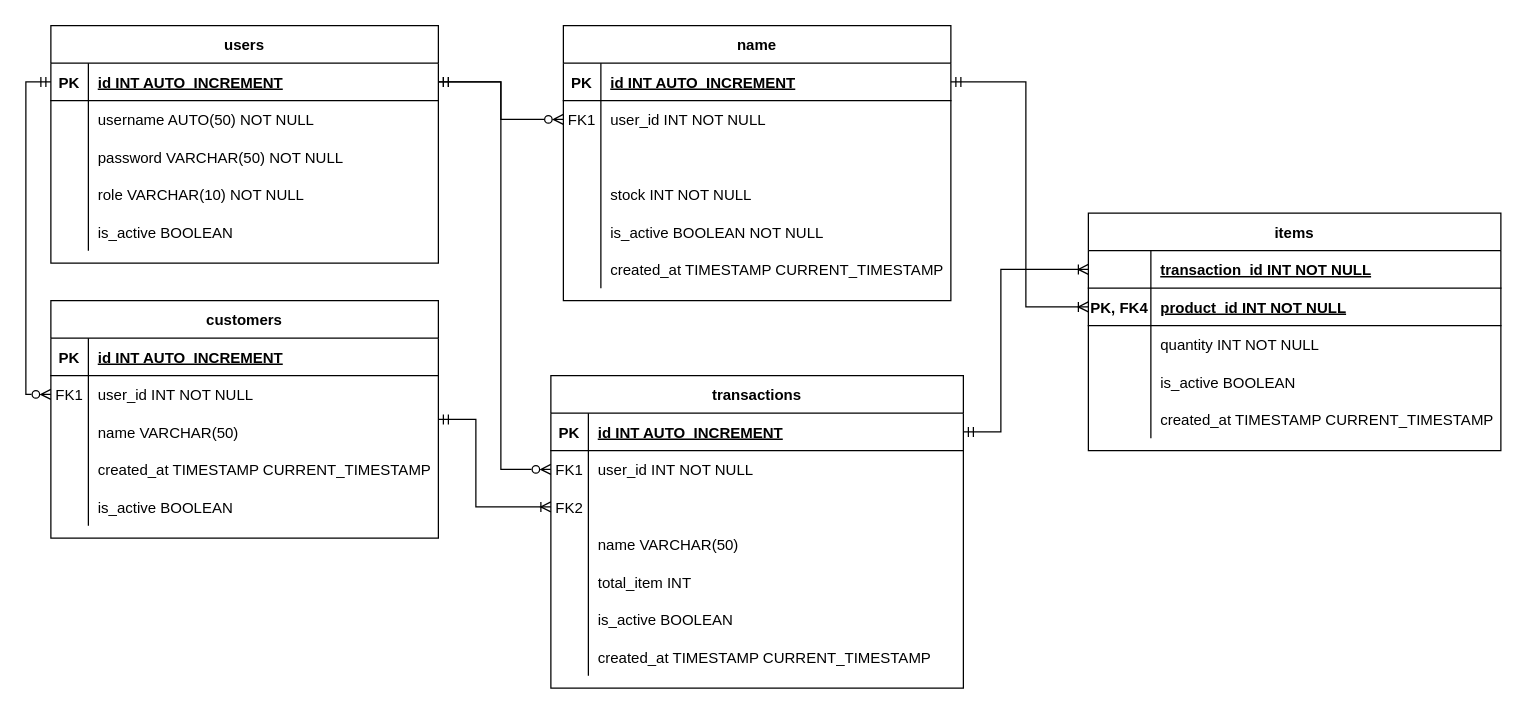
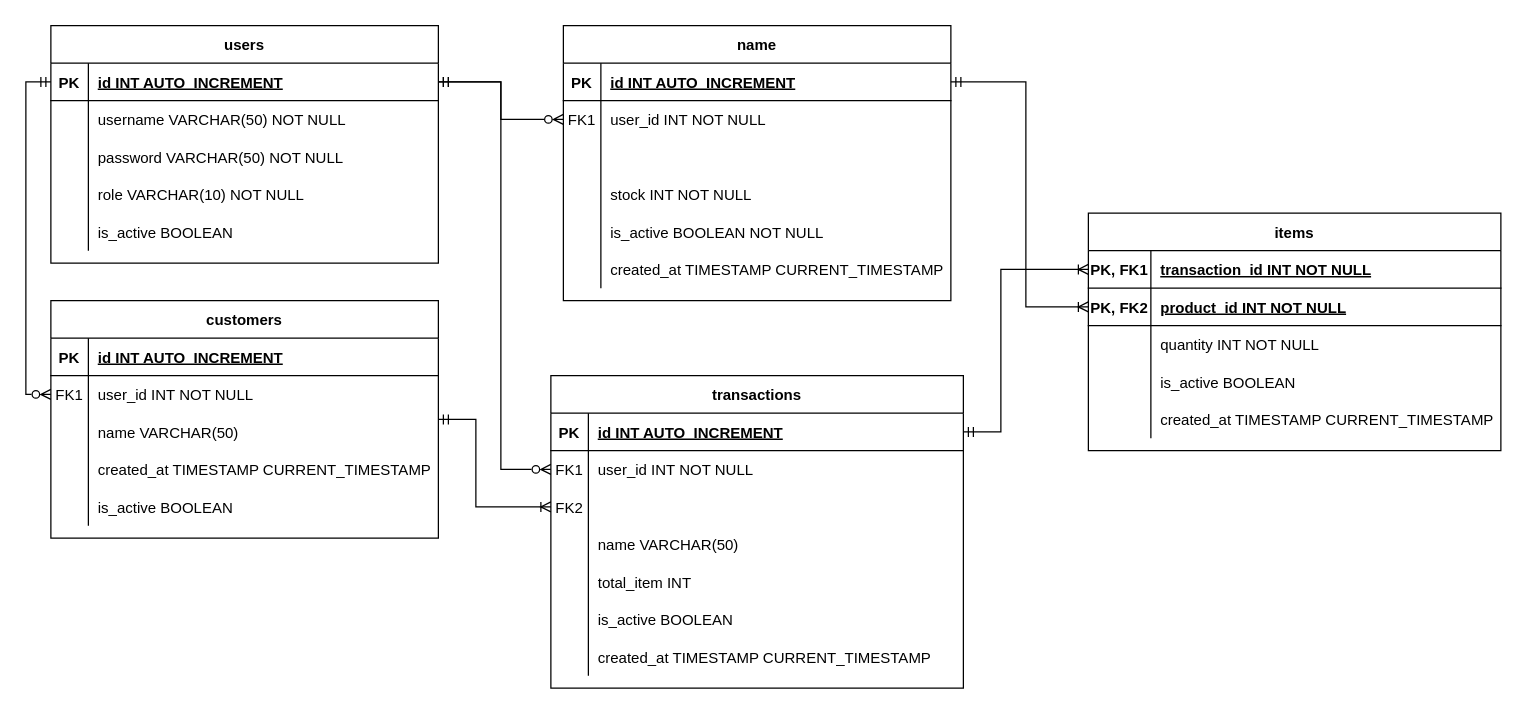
node "username AUTO(50) NOT NULL": label "username AUTO(50) NOT NULL" -> "username VARCHAR(50) NOT NULL"
node "PK, FK1": added
node "PK, FK4": label "PK, FK4" -> "PK, FK2"
